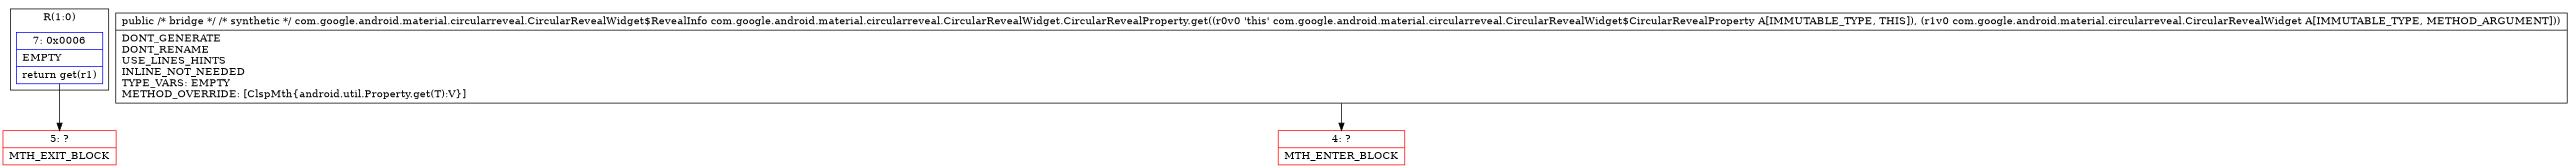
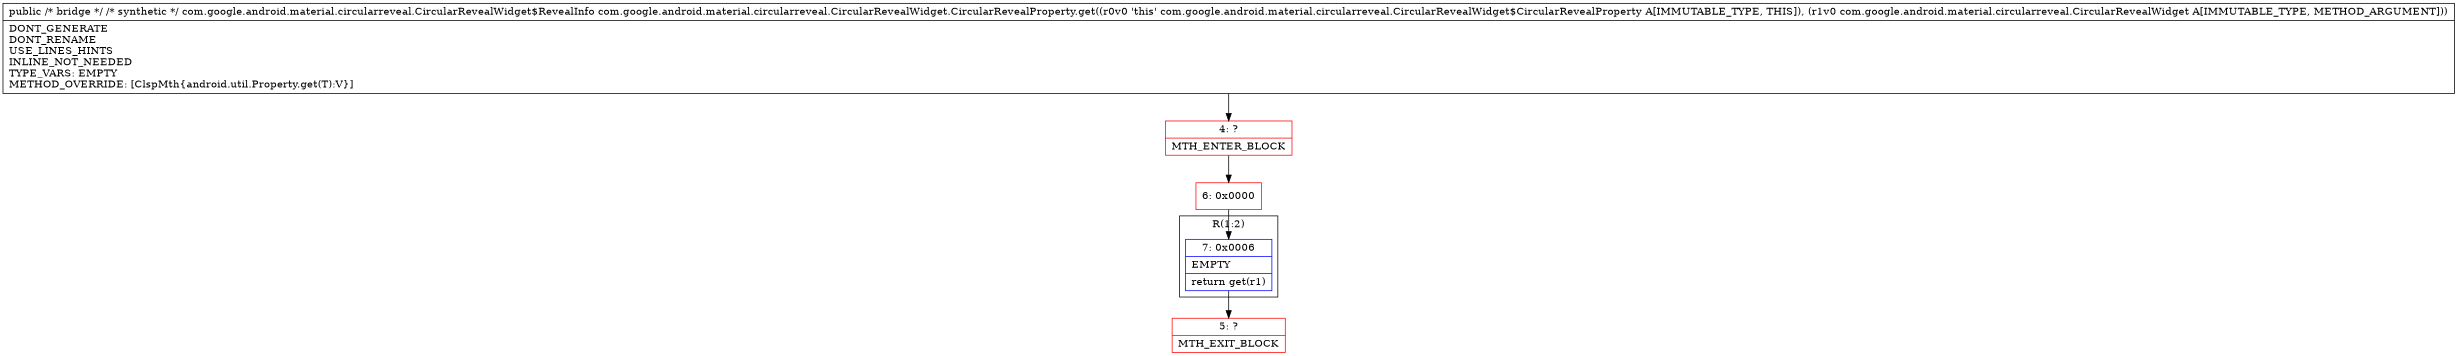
cluster "R(1:0)": label "R(1:0)" -> "R(1:2)"
node "6: 0x0000": added
